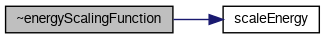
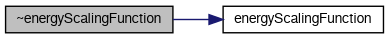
node "scaleEnergy": label "scaleEnergy" -> "energyScalingFunction"
